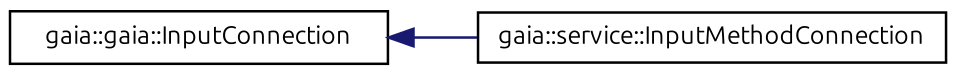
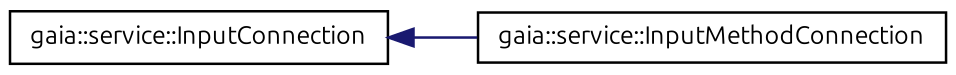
node "gaia::gaia::InputConnection": label "gaia::gaia::InputConnection" -> "gaia::service::InputConnection"
